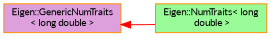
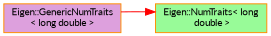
edge "Eigen::NumTraits< long double >" -> "Eigen::GenericNumTraits < long double >": reversed
